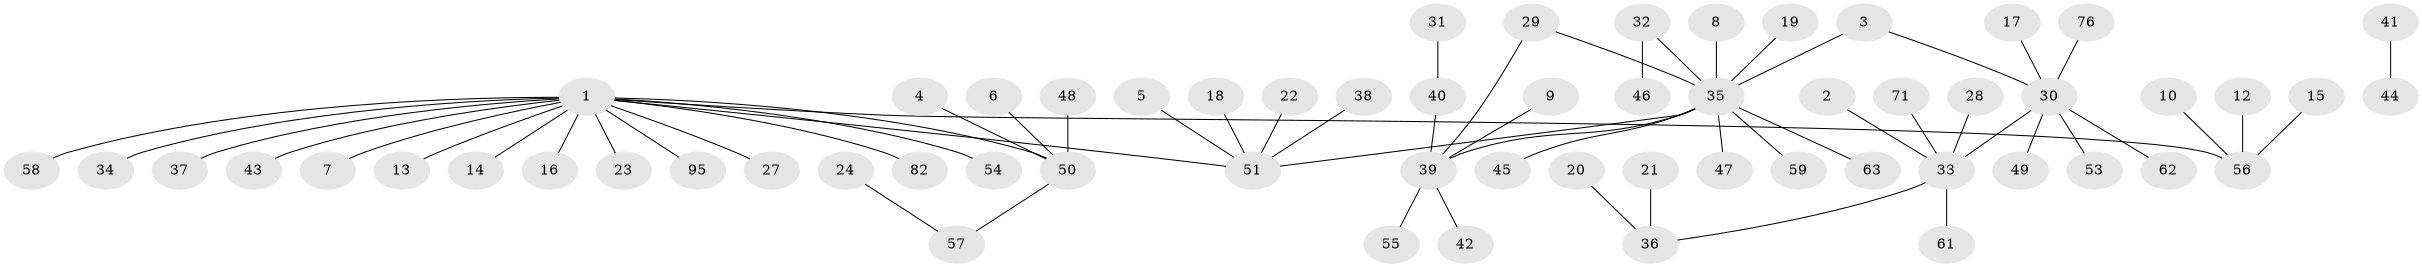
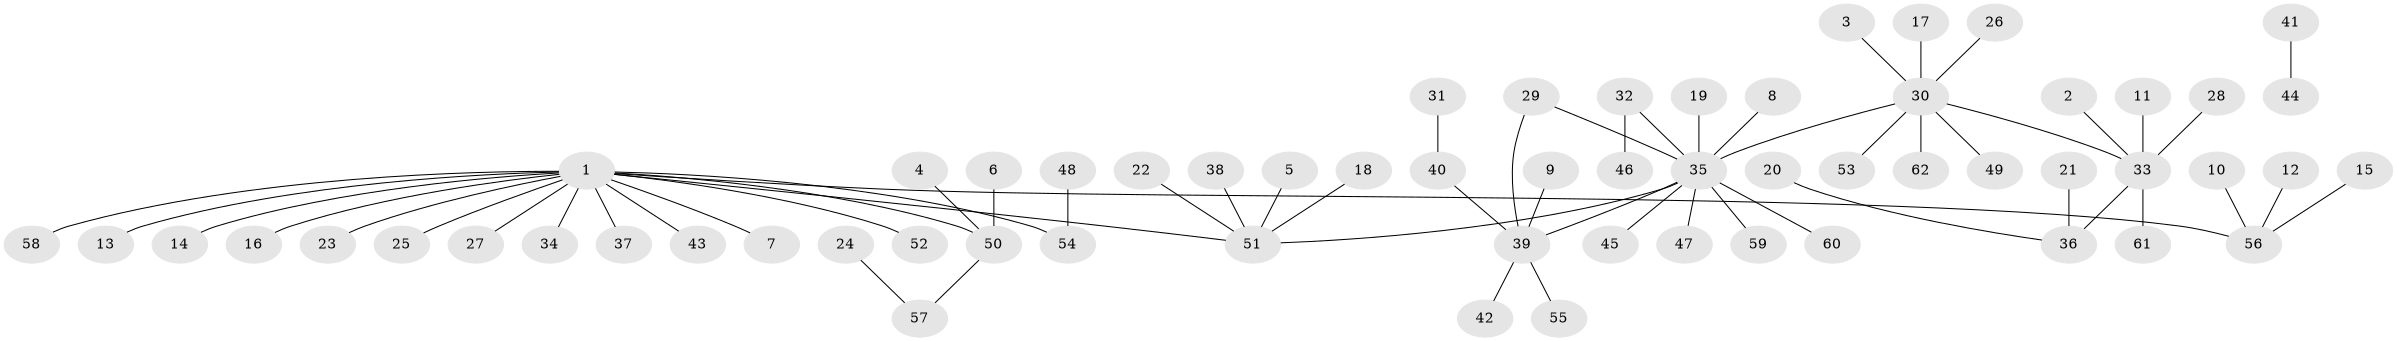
node "76": label "76" -> "26"
edge "3" -- "35": now "30" -- "35"
node "71": label "71" -> "11"
edge "48" -- "50": now "48" -- "54"
node "95": label "95" -> "25"
node "82": label "82" -> "52"
node "63": label "63" -> "60"
